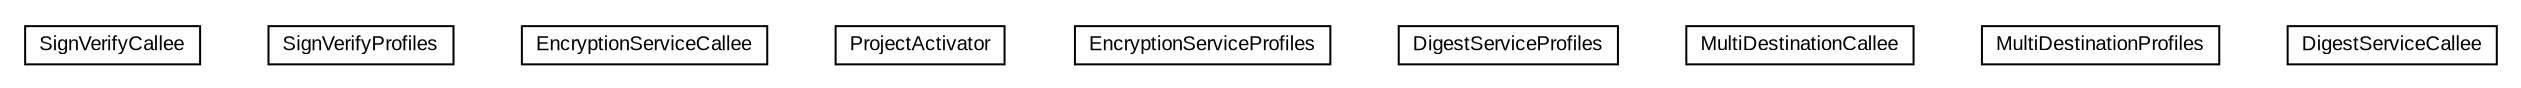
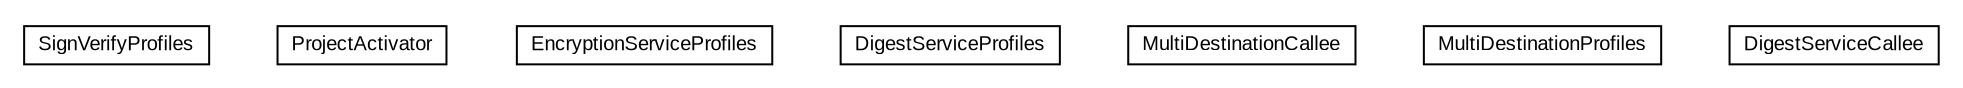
node "SignVerifyCallee": removed
node "EncryptionServiceCallee": removed
